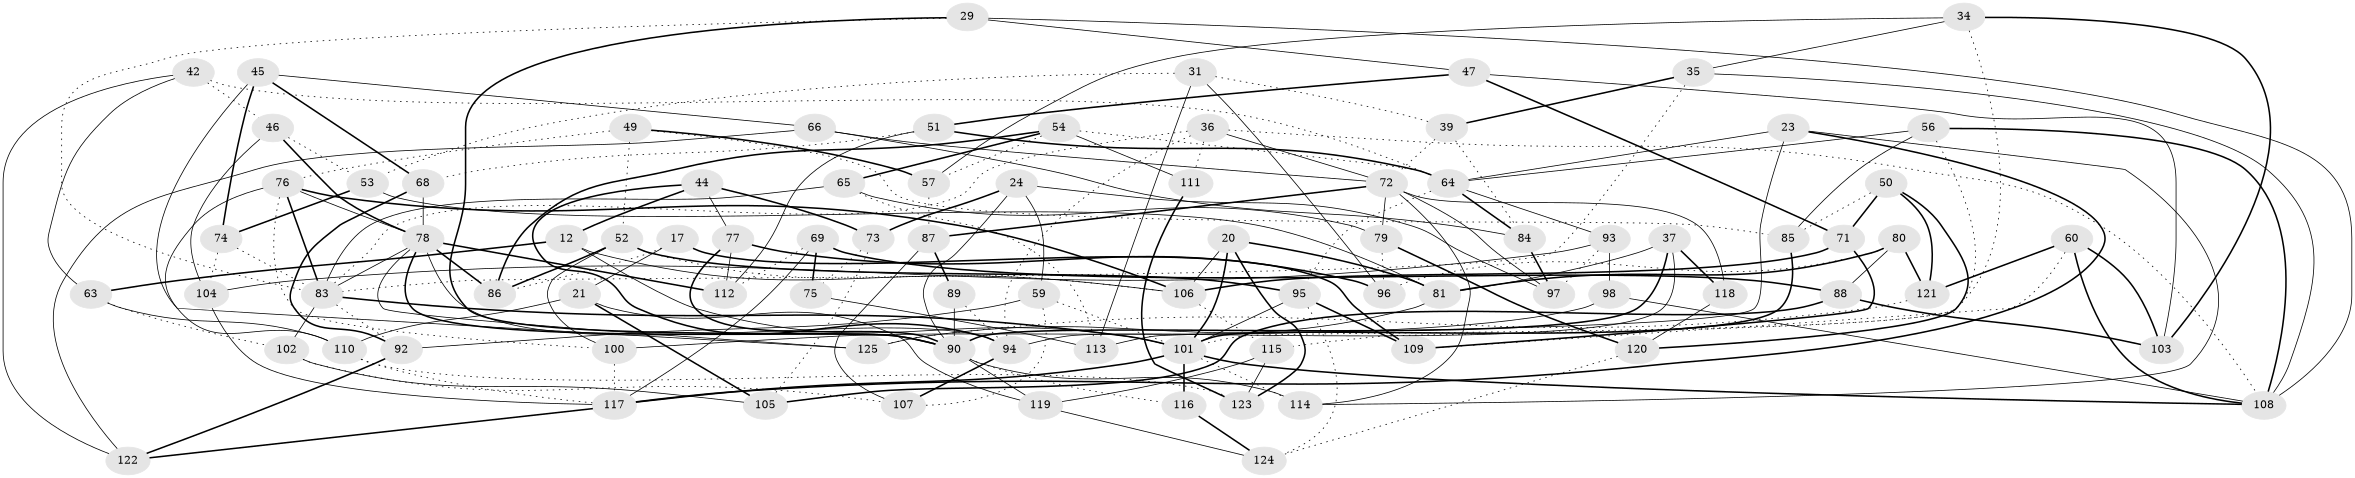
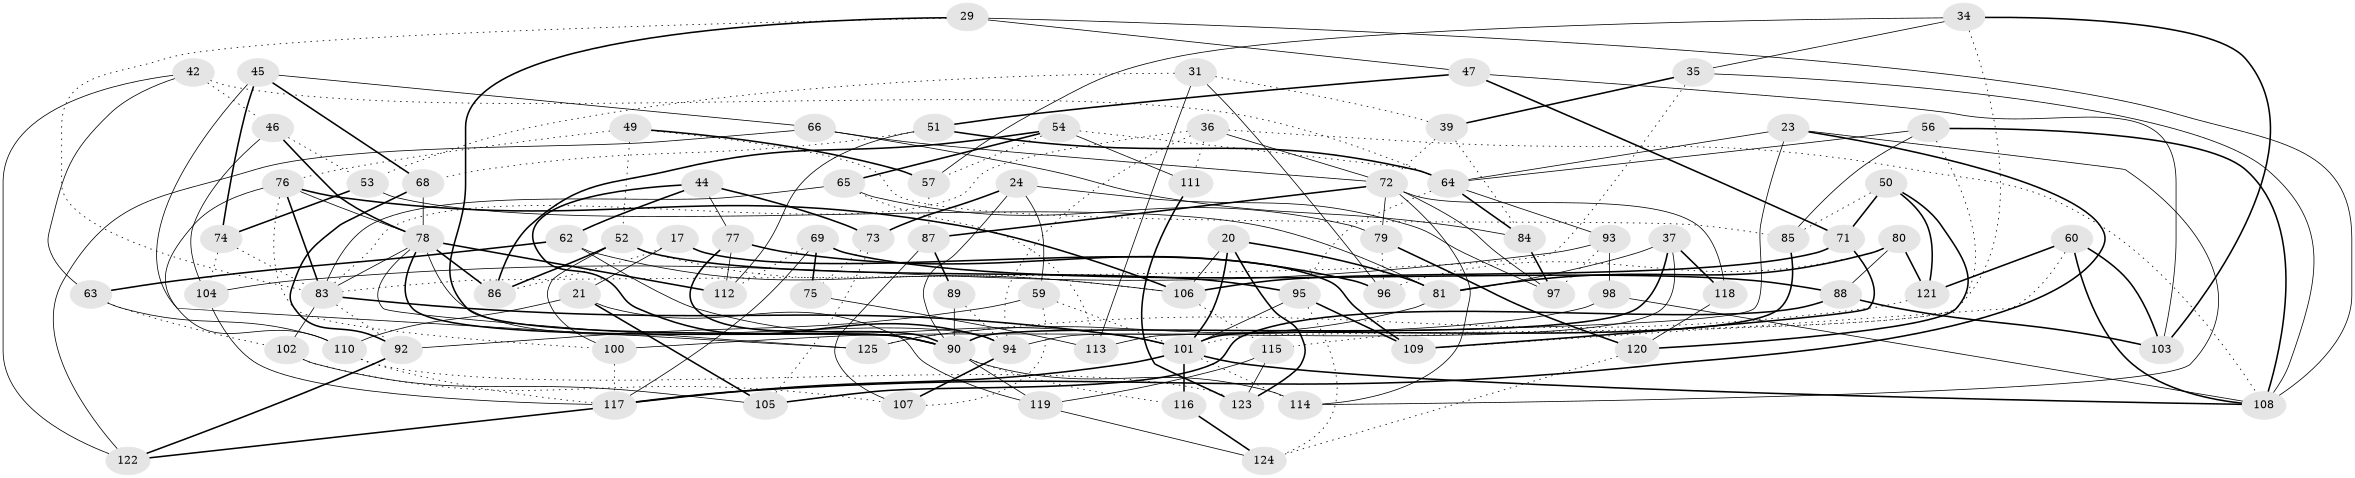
node "12": label "12" -> "62"
